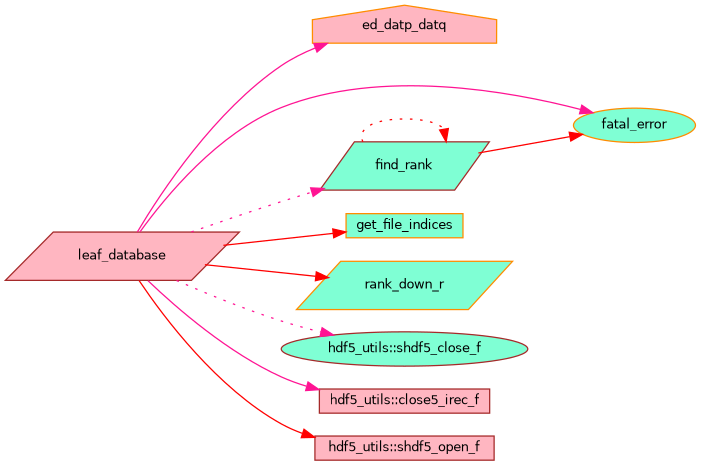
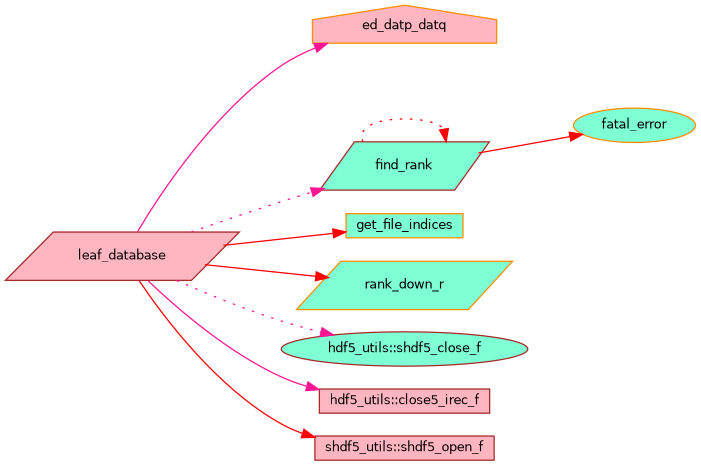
edge "leaf_database" -> "fatal_error": removed
node "hdf5_utils::shdf5_open_f": label "hdf5_utils::shdf5_open_f" -> "shdf5_utils::shdf5_open_f"
